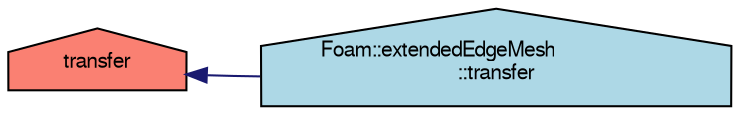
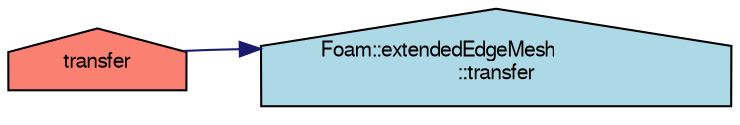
edge "Foam::extendedEdgeMesh ::transfer" -> "transfer": reversed
